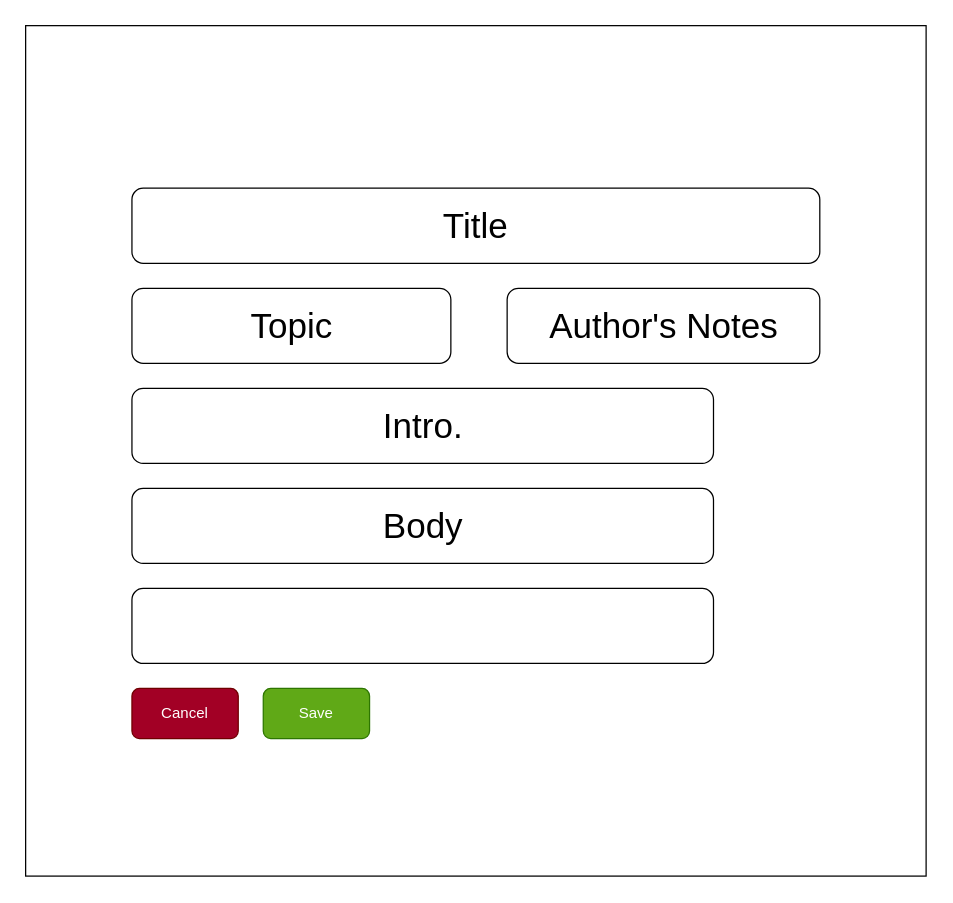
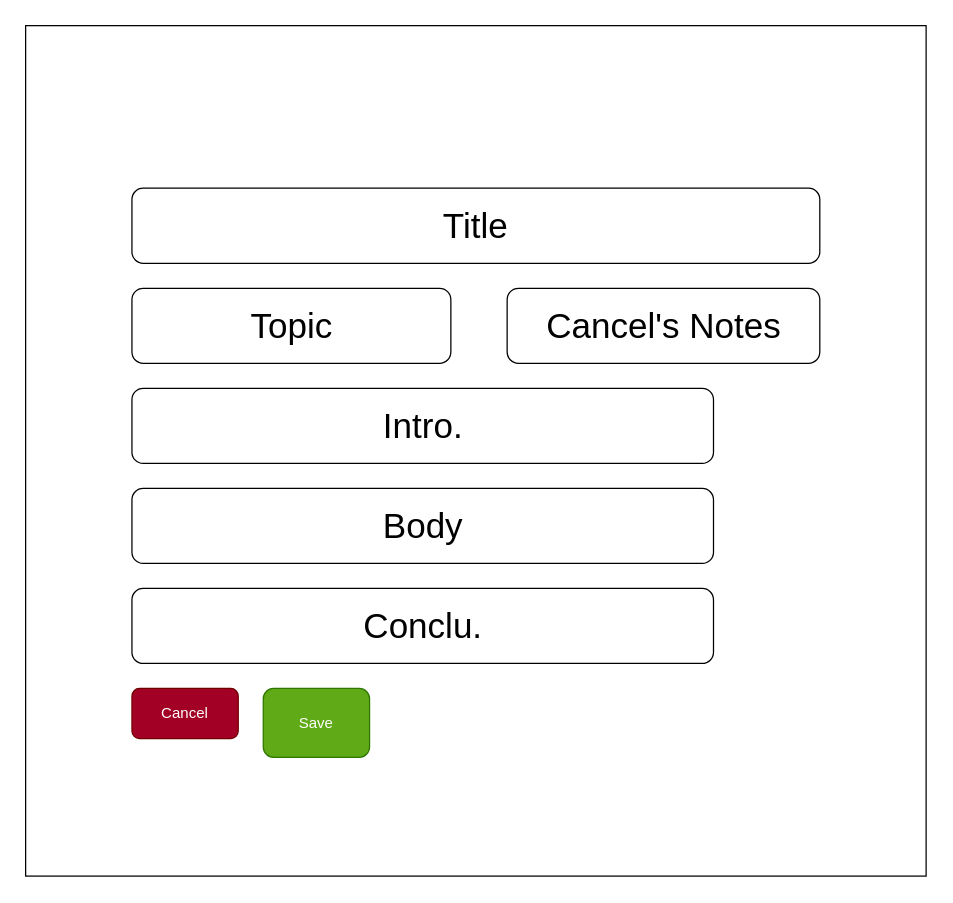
node "Author's Notes": label "Author's Notes" -> "Cancel's Notes"
node "Conclu.": added
node "Save": size 106x50 -> 106x69
